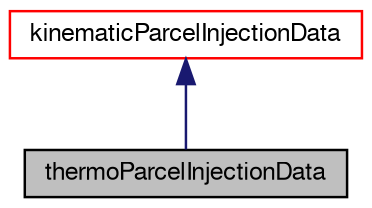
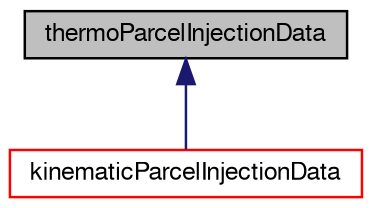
edge "thermoParcelInjectionData" -> "kinematicParcelInjectionData": reversed
